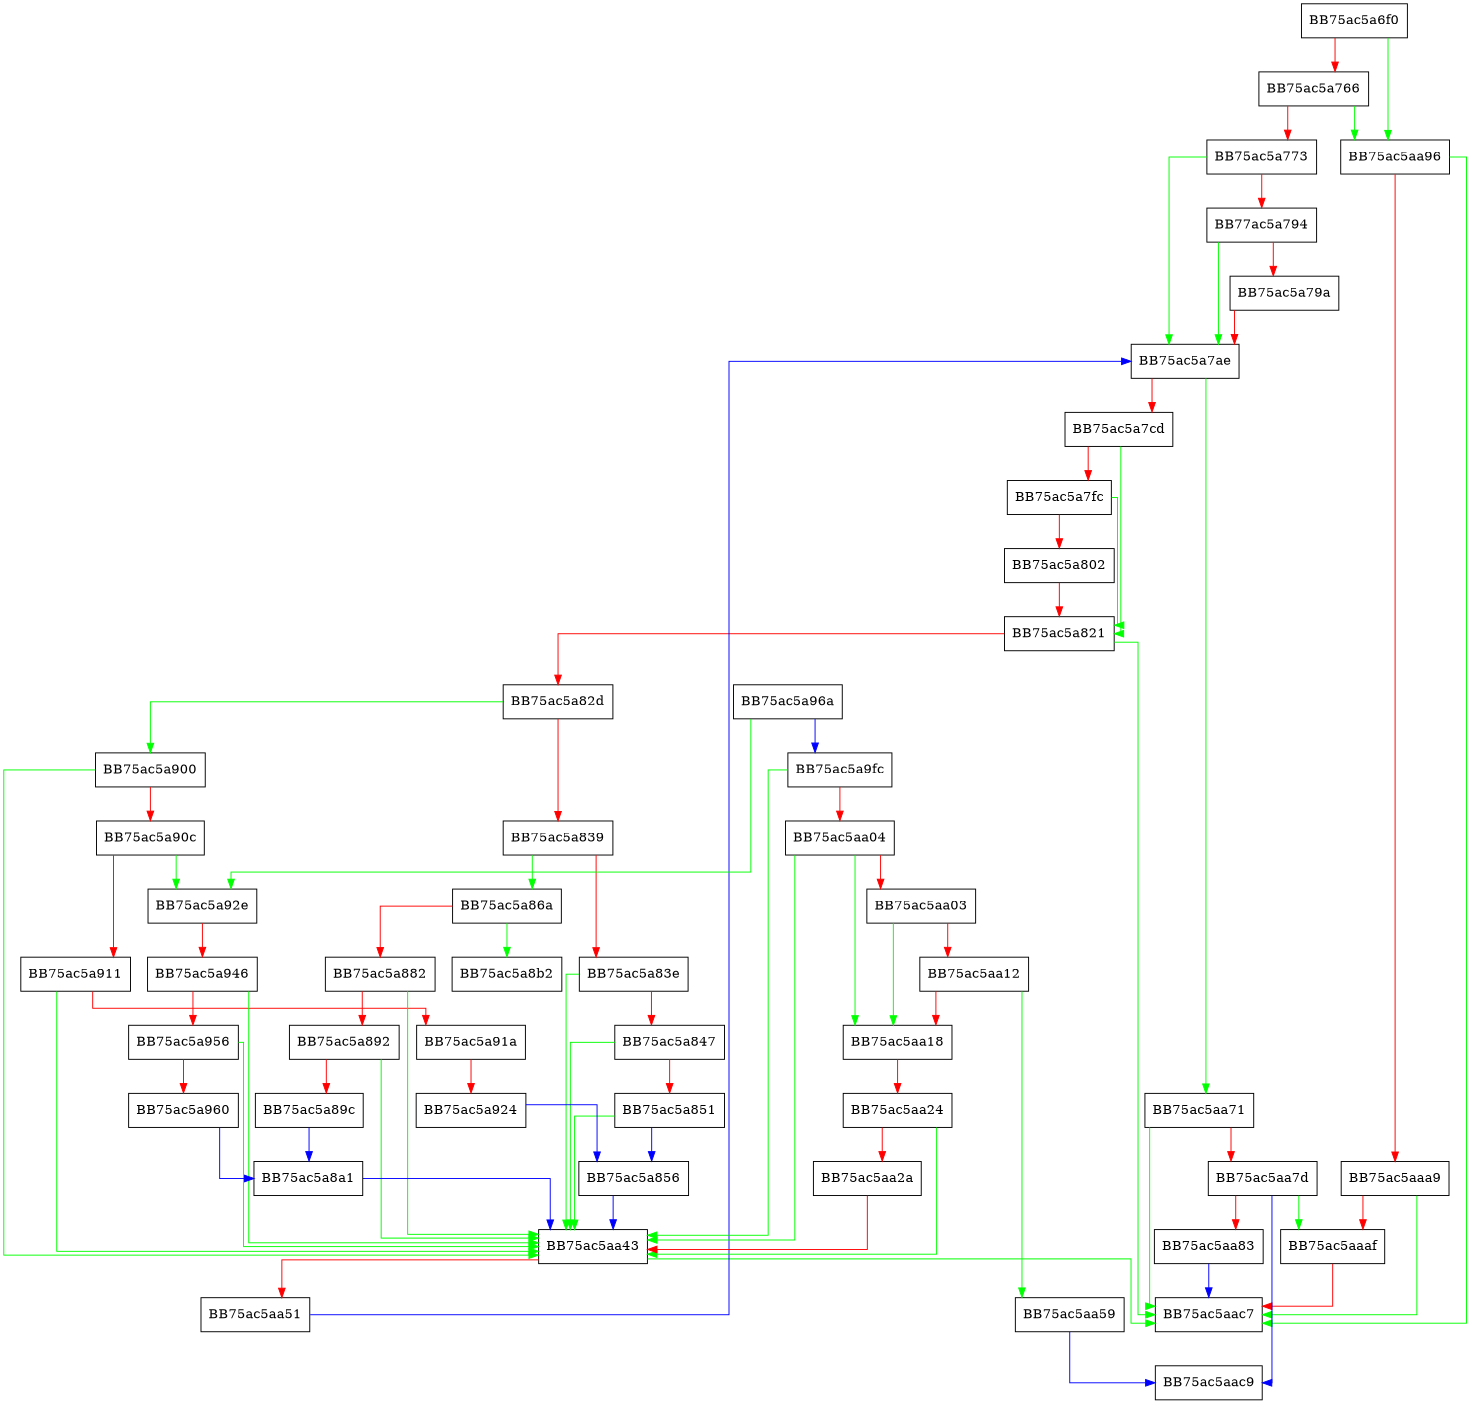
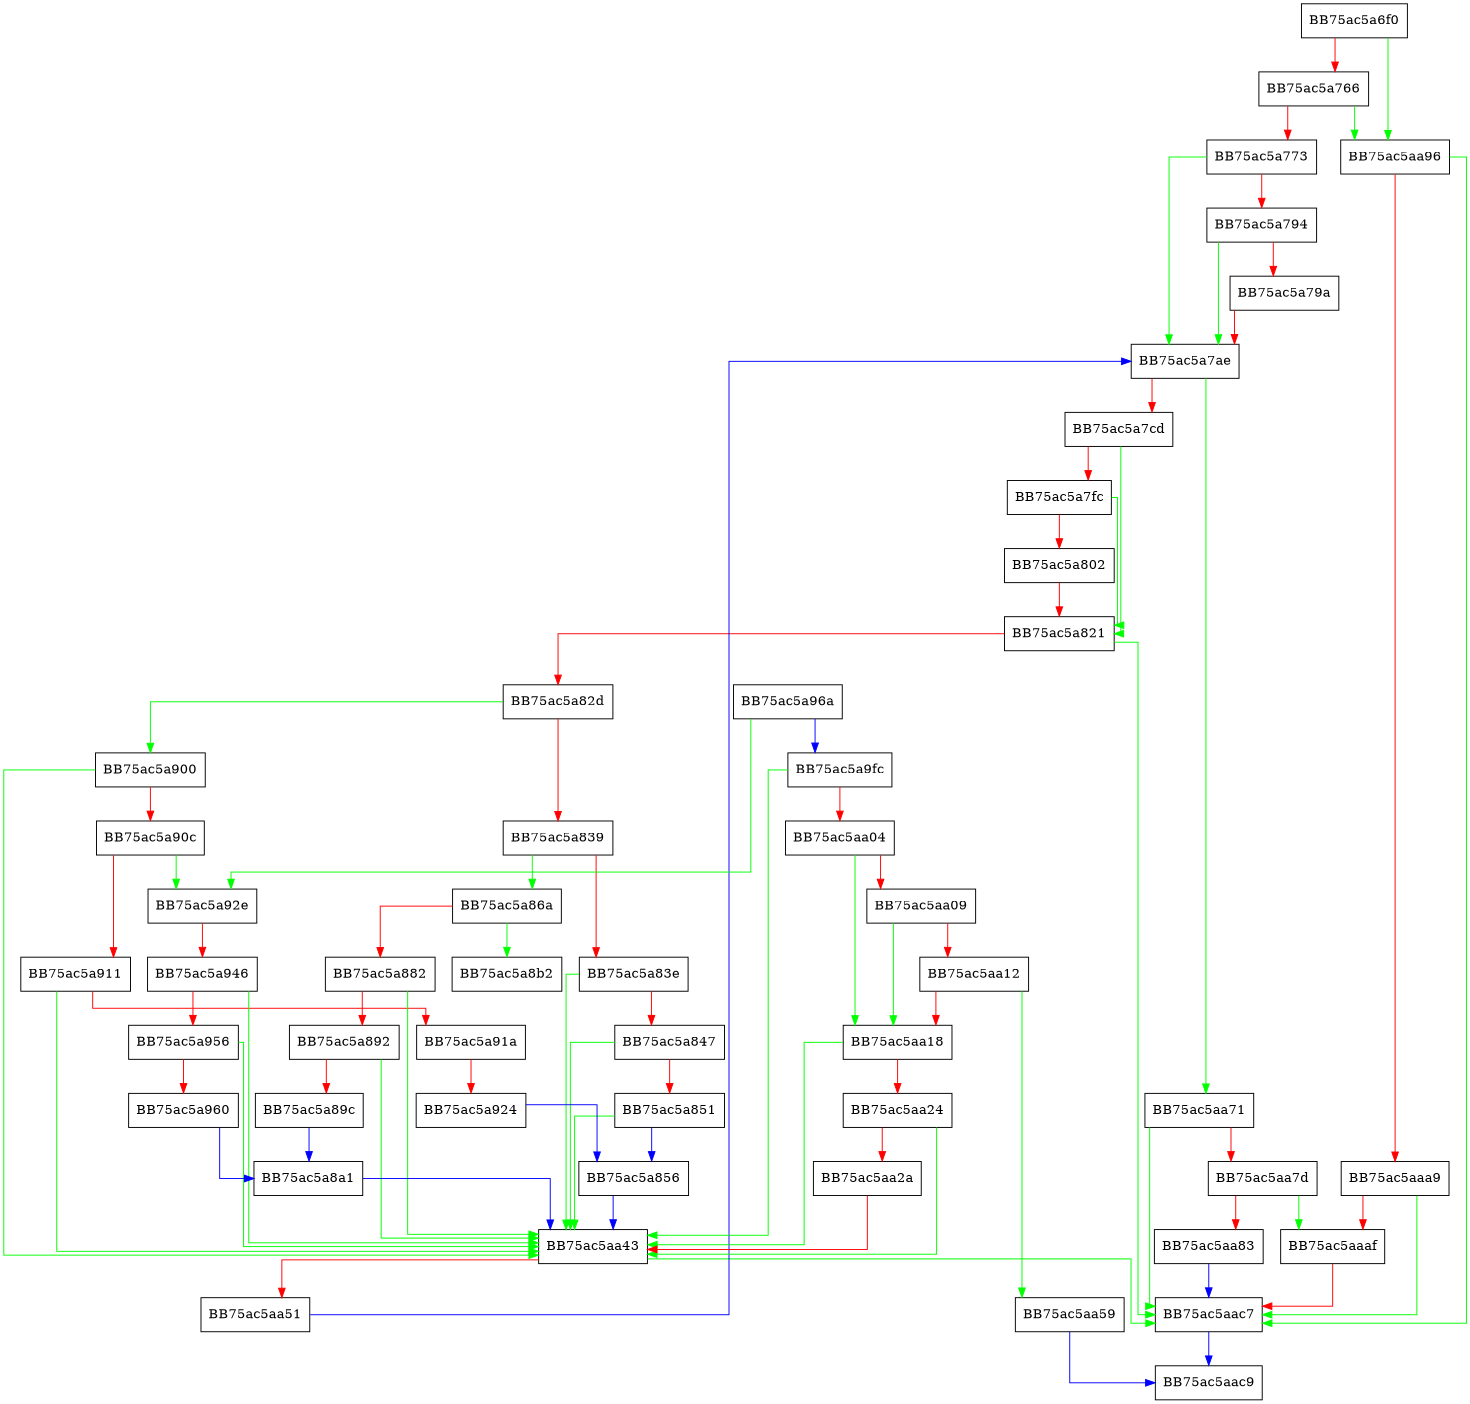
node "BB77ac5a794": label "BB77ac5a794" -> "BB75ac5a794"
node "BB75ac5aa03": label "BB75ac5aa03" -> "BB75ac5aa09"
edge "BB75ac5aa04" -> "BB75ac5aa43": now "BB75ac5aa18" -> "BB75ac5aa43"
edge "BB75ac5aa7d" -> "BB75ac5aac9": now "BB75ac5aac7" -> "BB75ac5aac9"
